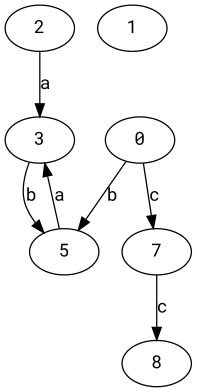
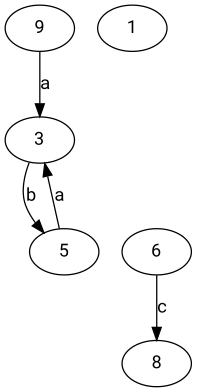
node "2": label "2" -> "9"
node "0": removed
node "7": label "7" -> "6"
